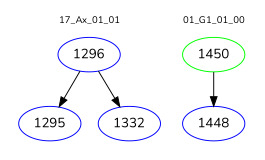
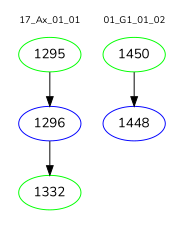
cluster "01_G1_01_00": label "01_G1_01_00" -> "01_G1_01_02"
edge "1296" -> "1295": reversed
node "1295": color blue -> green
node "1332": color blue -> green
